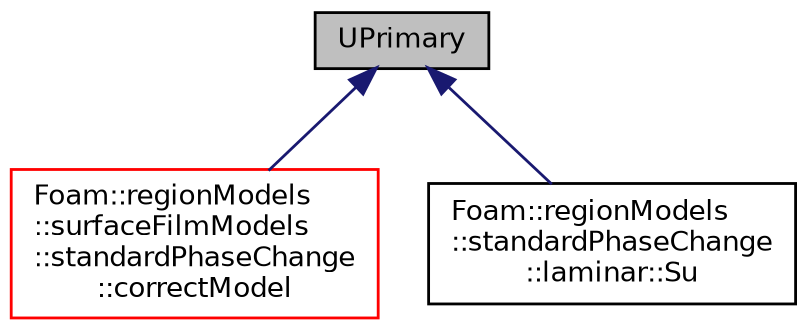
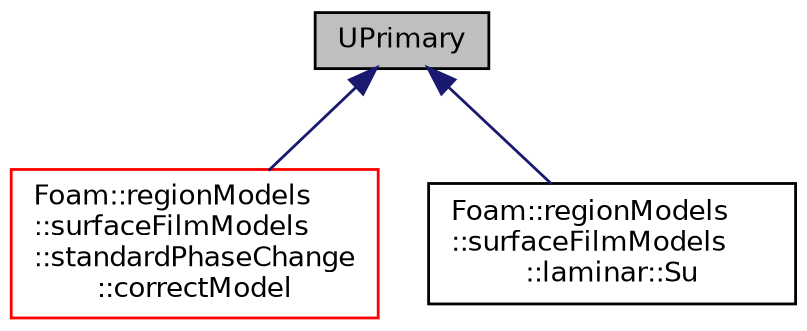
node "Foam::regionModels ::standardPhaseChange ::laminar::Su": label "Foam::regionModels ::standardPhaseChange ::laminar::Su" -> "Foam::regionModels ::surfaceFilmModels ::laminar::Su"
